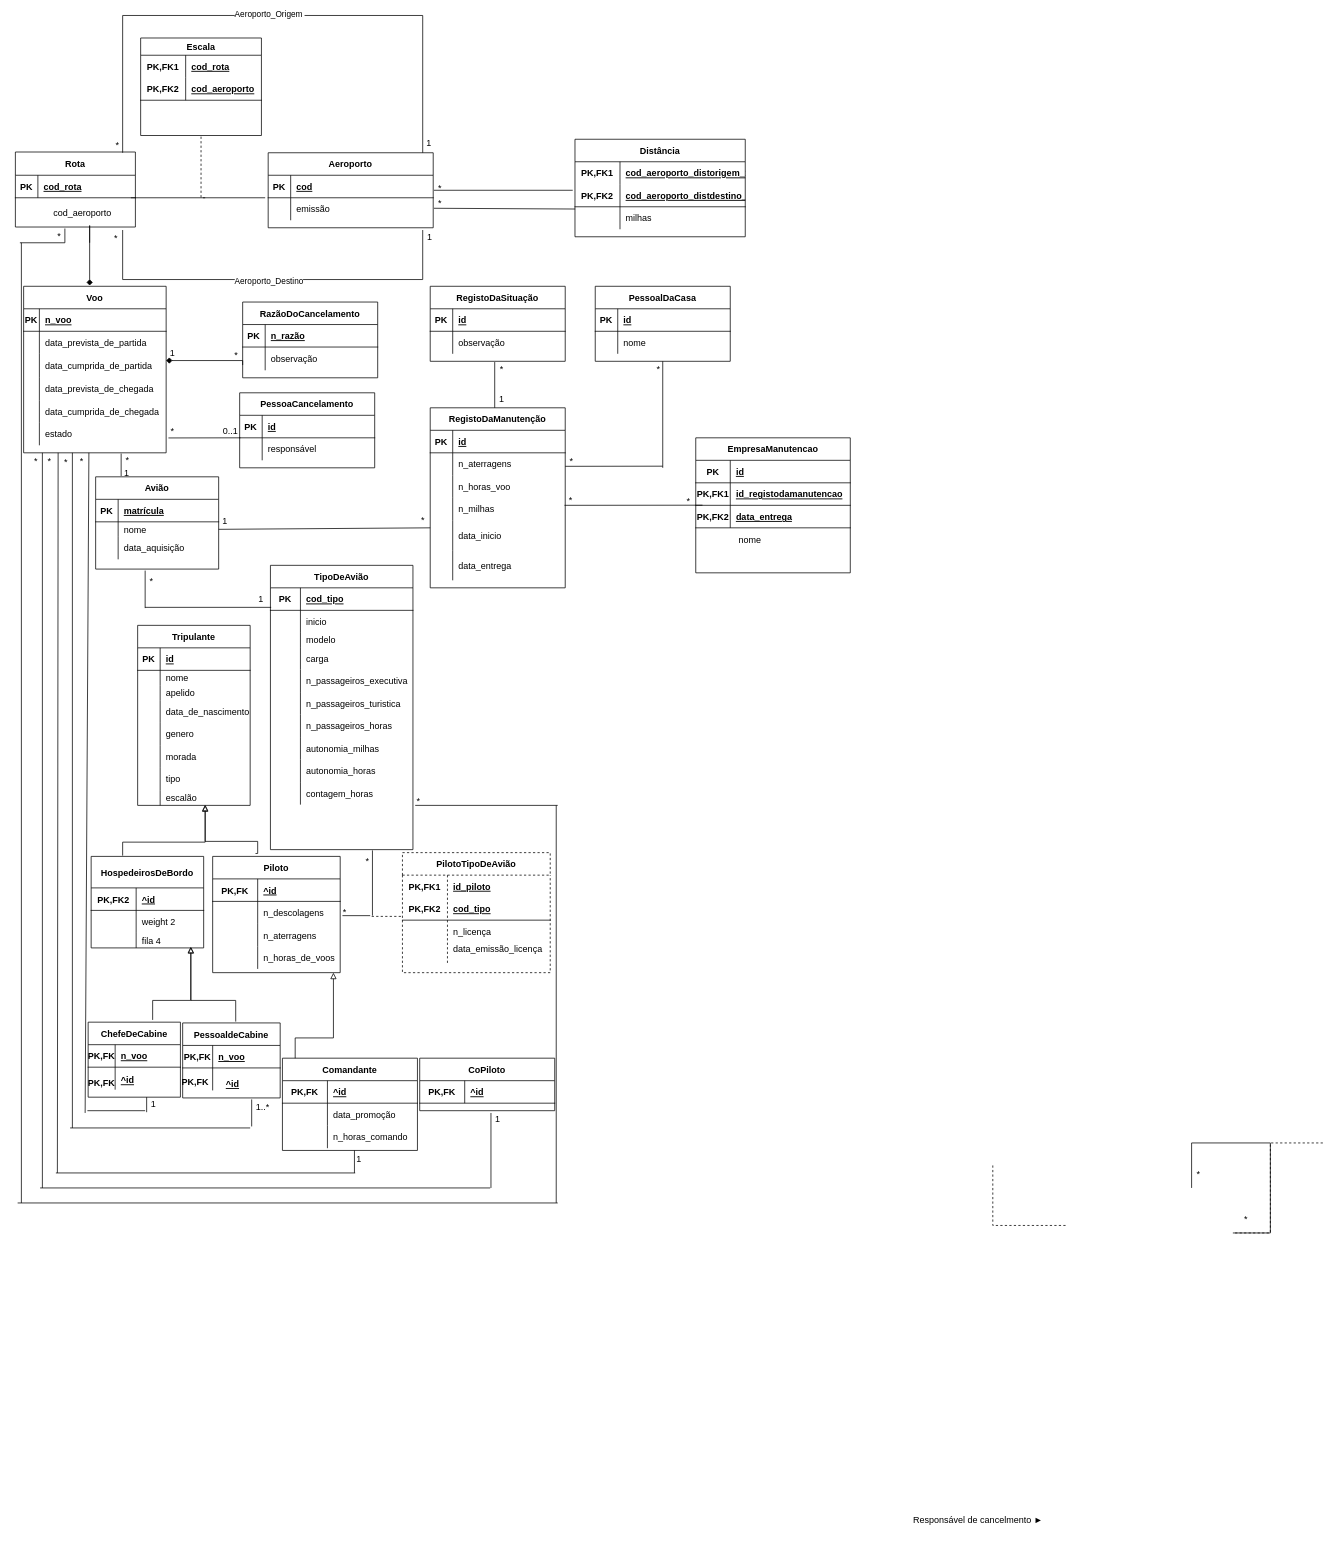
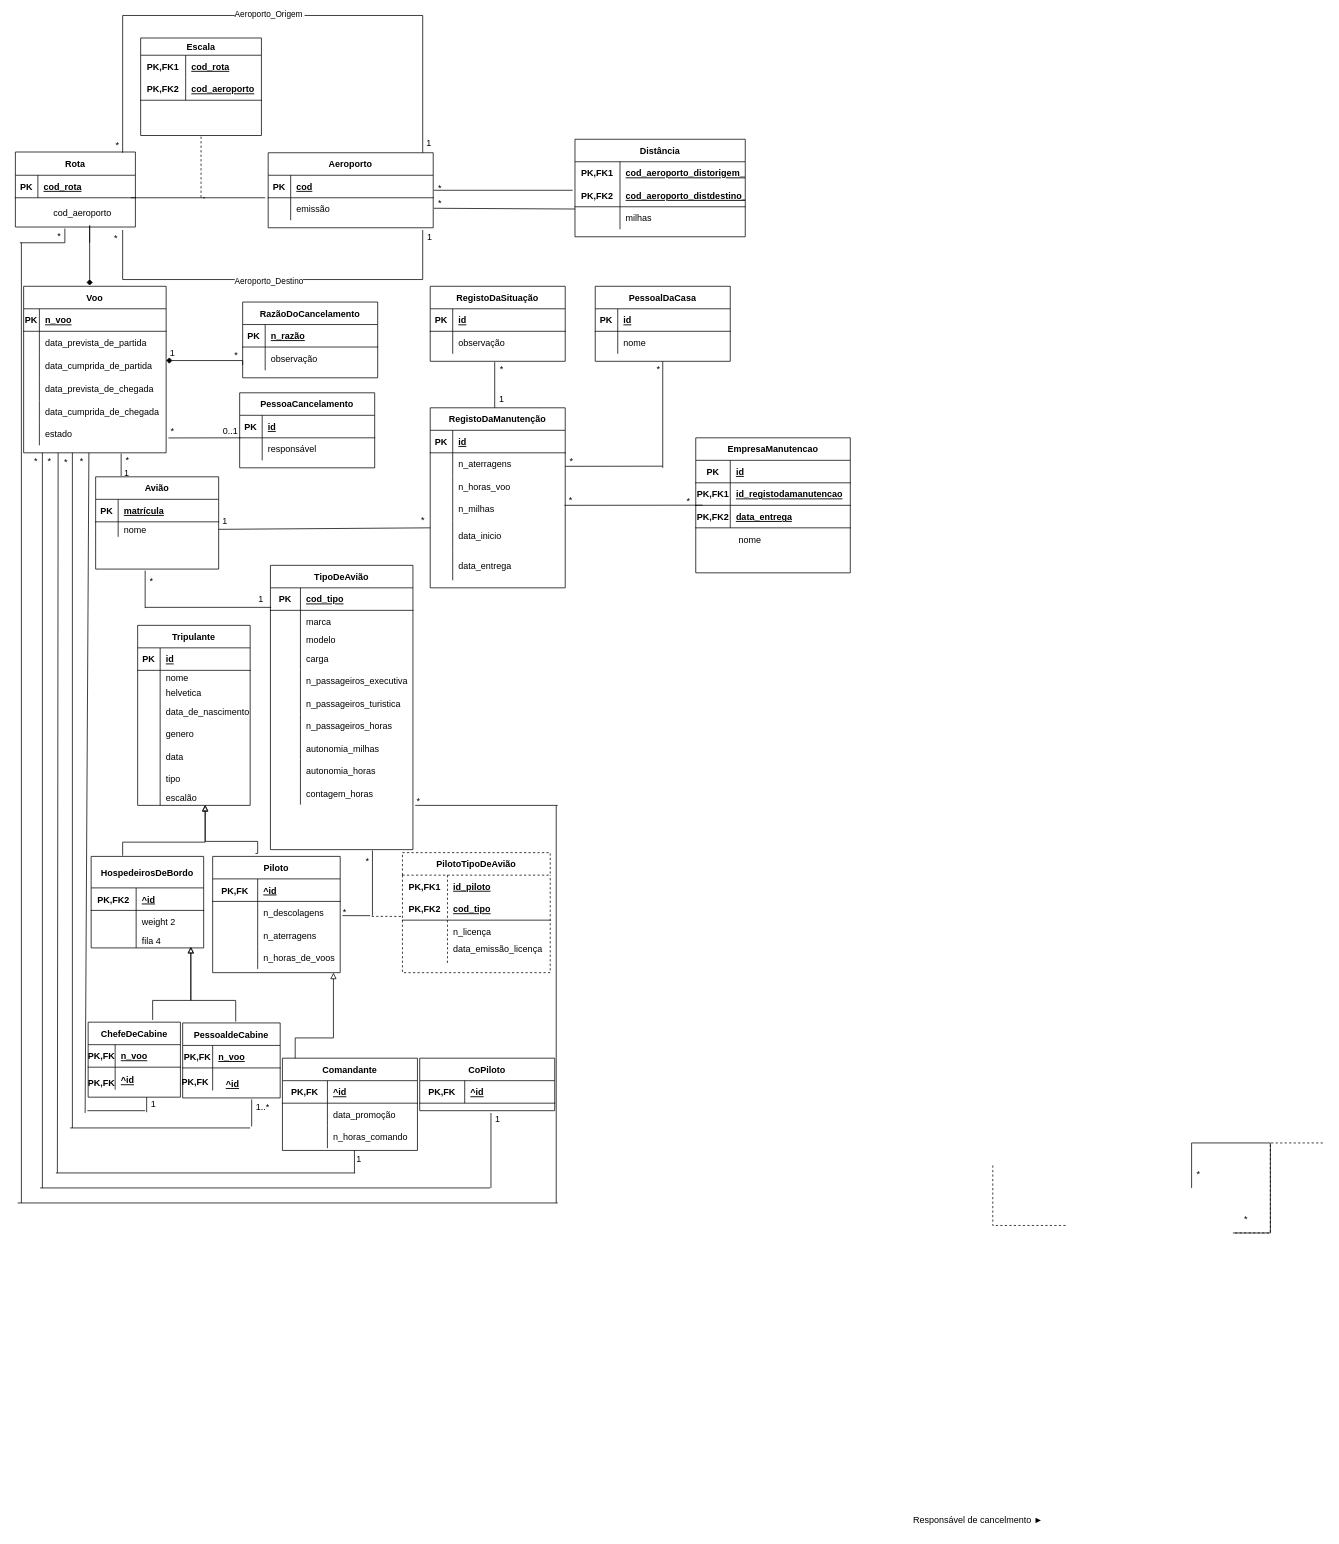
node "data_aquisição": removed
node "inicio": label "inicio" -> "marca"
node "apelido": label "apelido" -> "helvetica"
node "morada": label "morada" -> "data"
